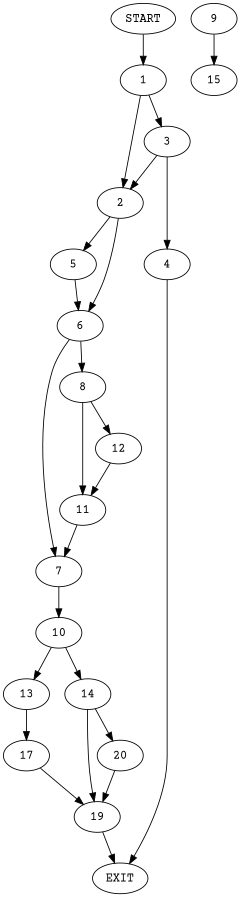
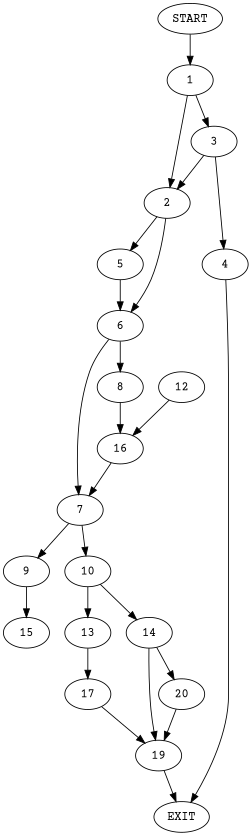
edge "8" -> "12": removed
node "11": label "11" -> "16"
edge "7" -> "9": added
